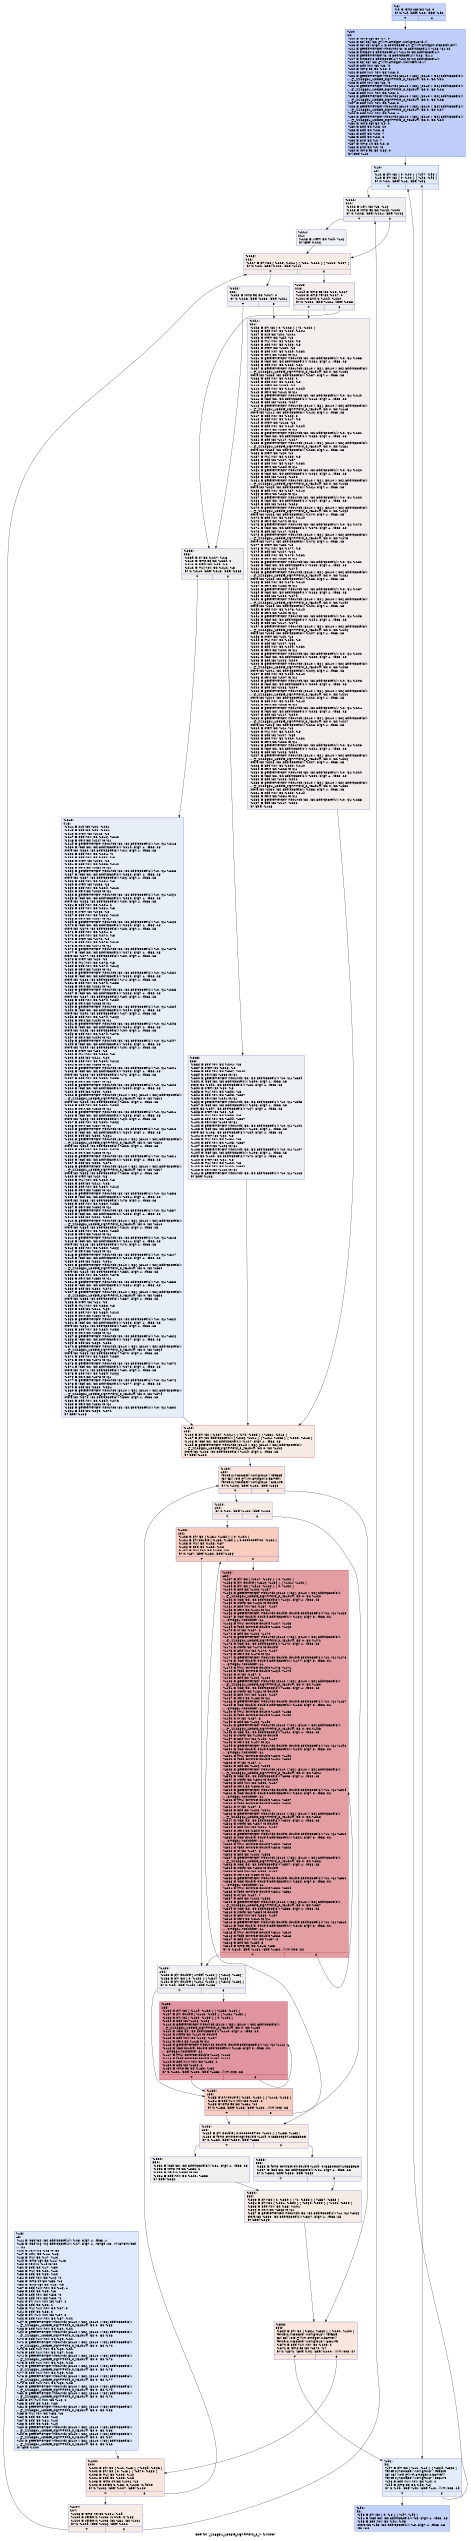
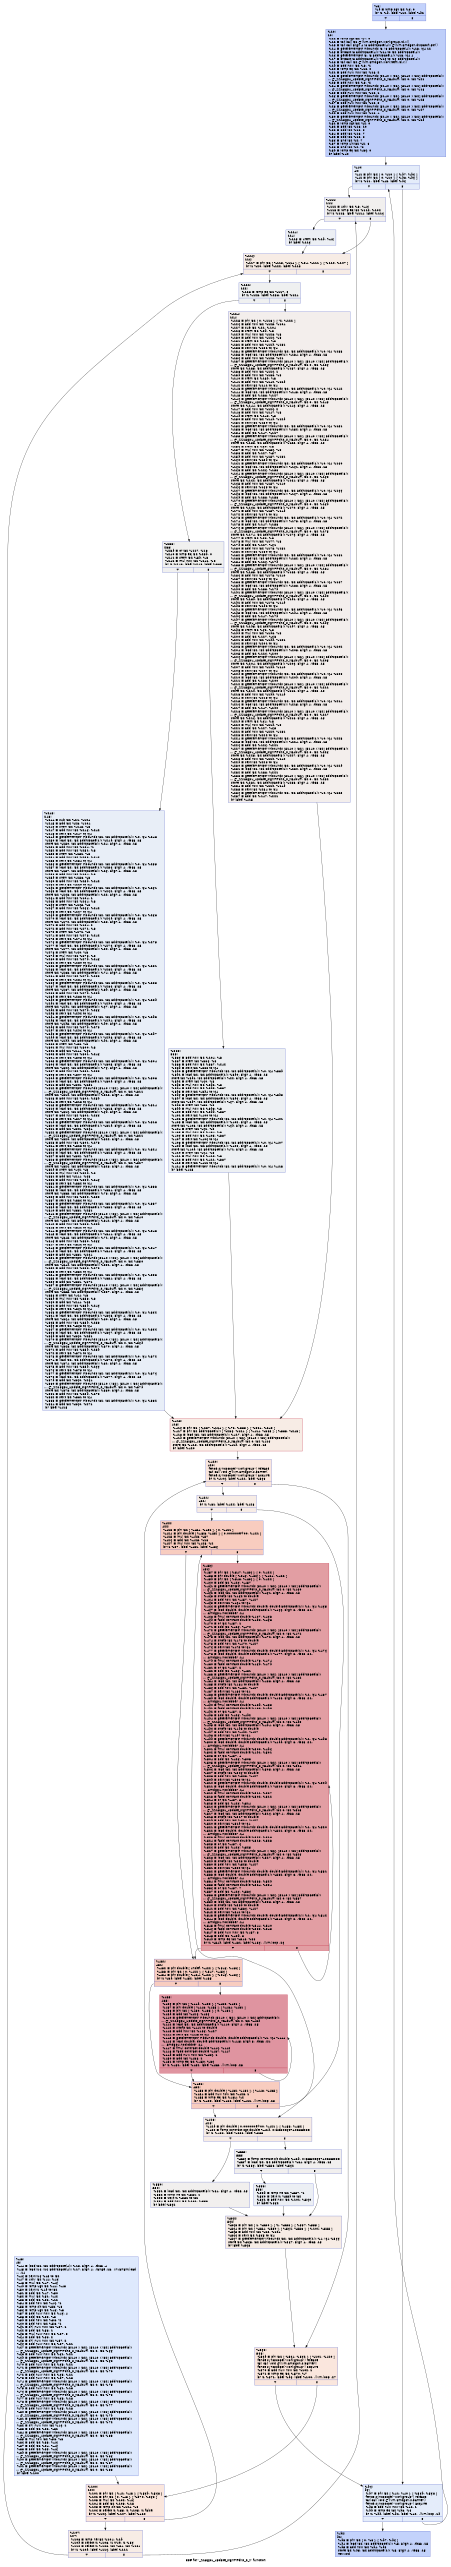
node "%118:": removed
node "%431:": fillcolor #e0dbd870 -> #f08b6e70
node "%558:": added
